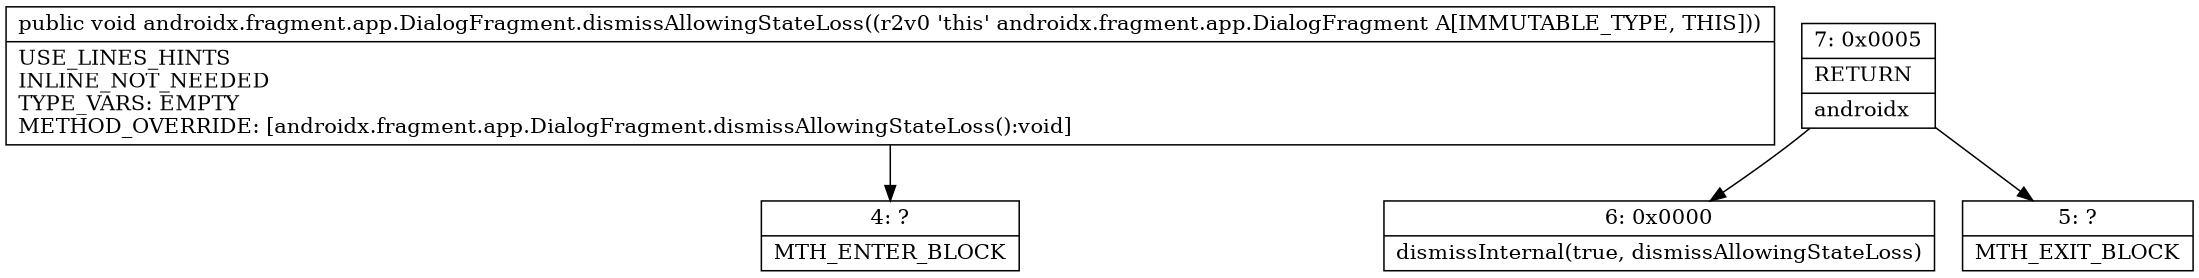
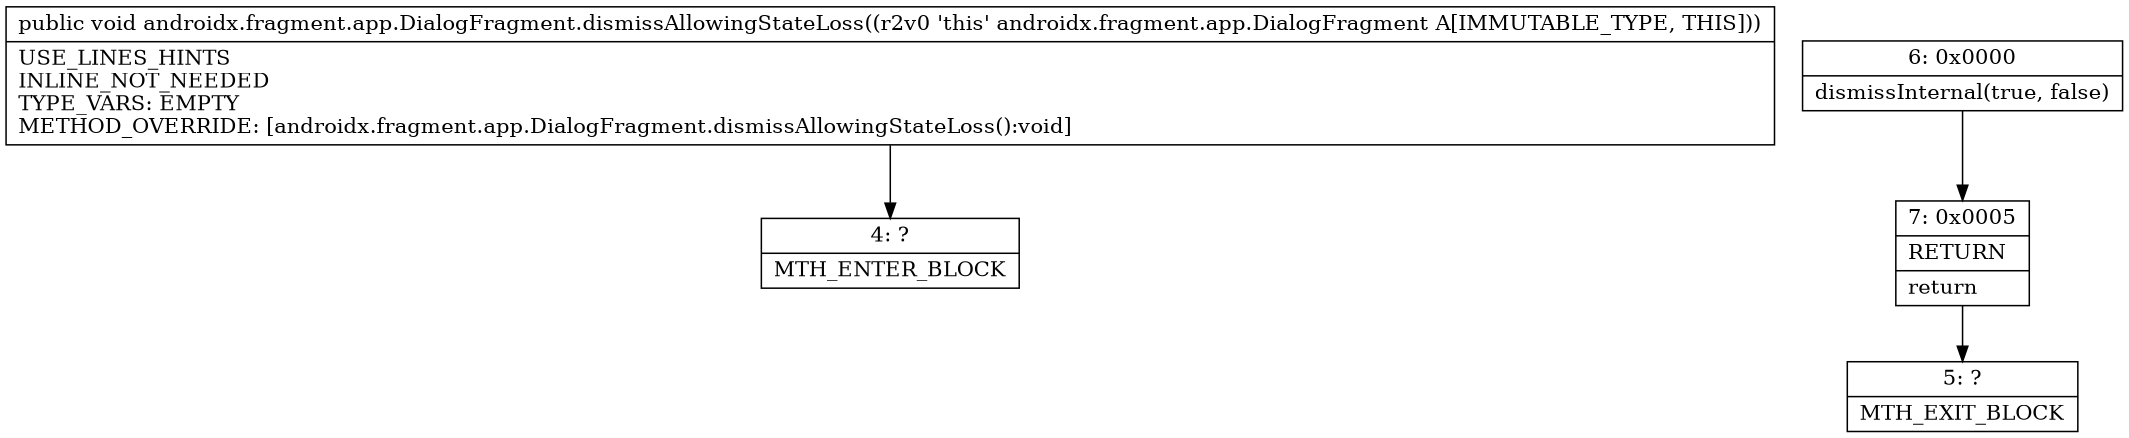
node "7: 0x0005": text "androidx" -> "return"
edge "7: 0x0005" -> "6: 0x0000": reversed
node "6: 0x0000": text "dismissInternal(true, dismissAllowingStateLoss)" -> "dismissInternal(true, false)"
